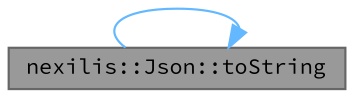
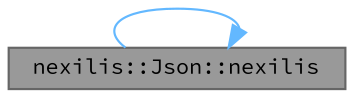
node "nexilis::Json::toString": label "nexilis::Json::toString" -> "nexilis::Json::nexilis"
